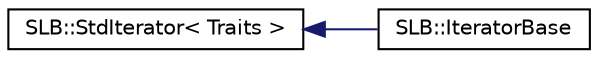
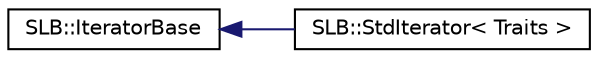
edge "SLB::IteratorBase" -> "SLB::StdIterator< Traits >": reversed
